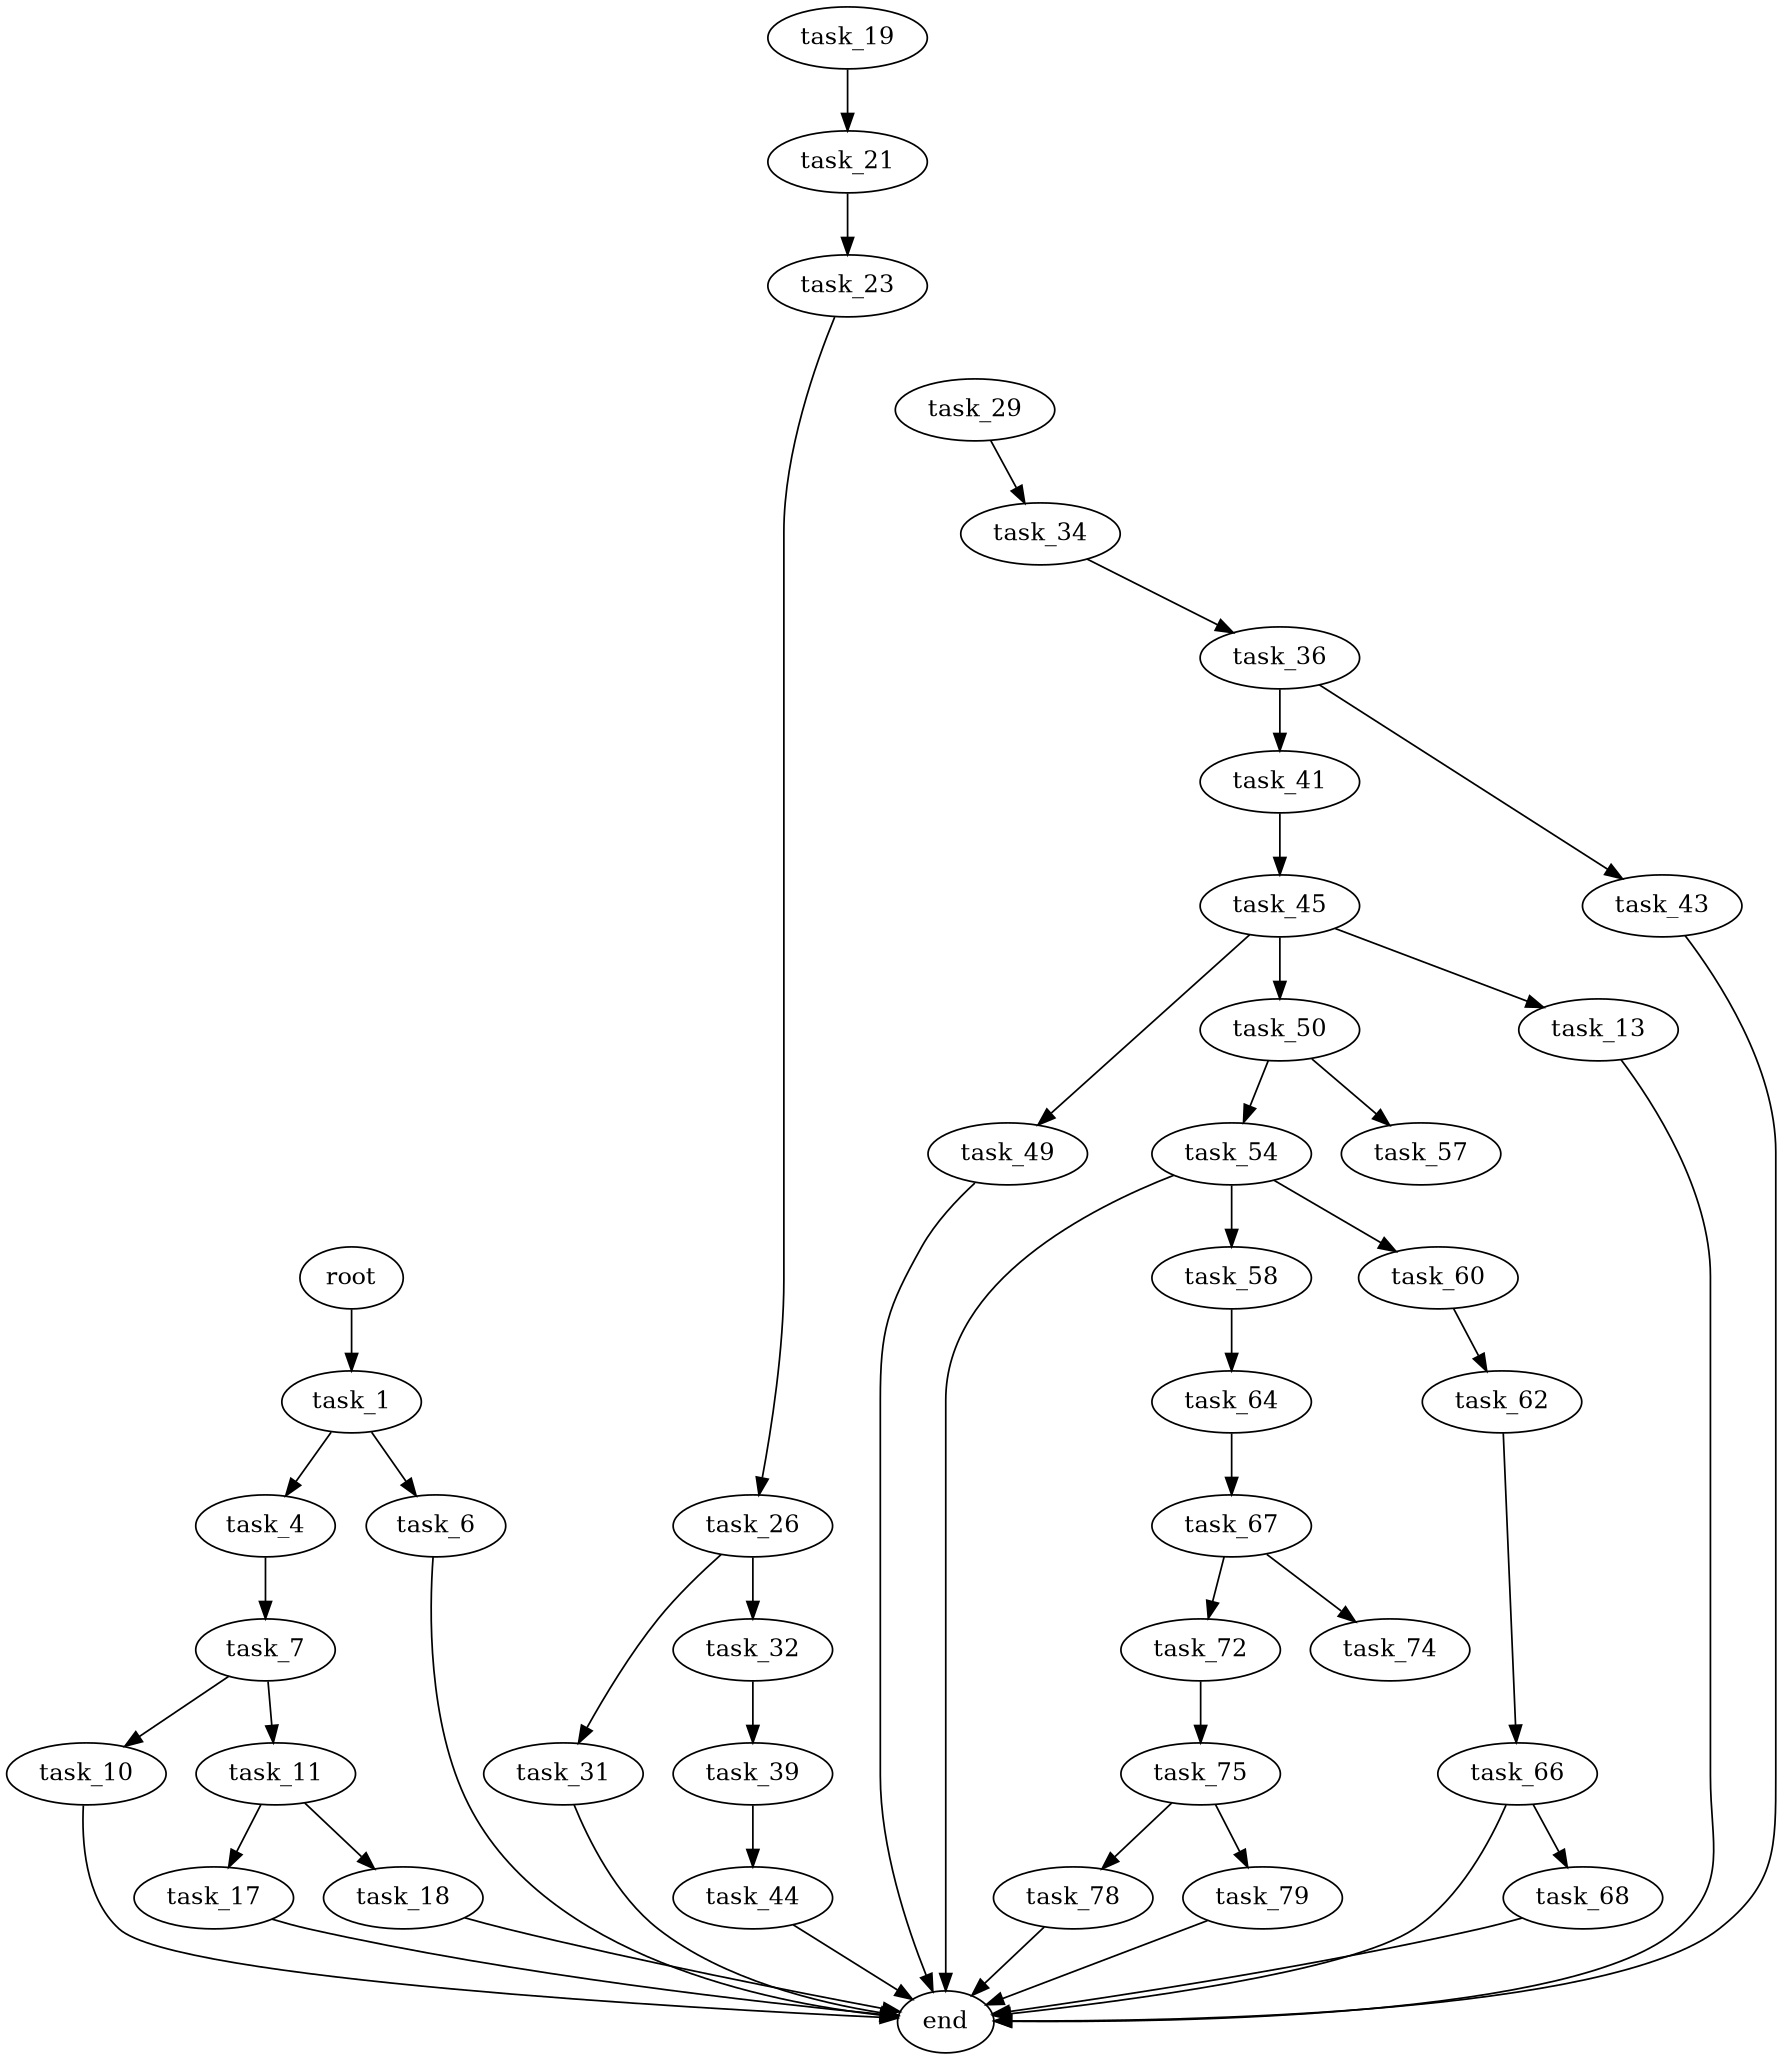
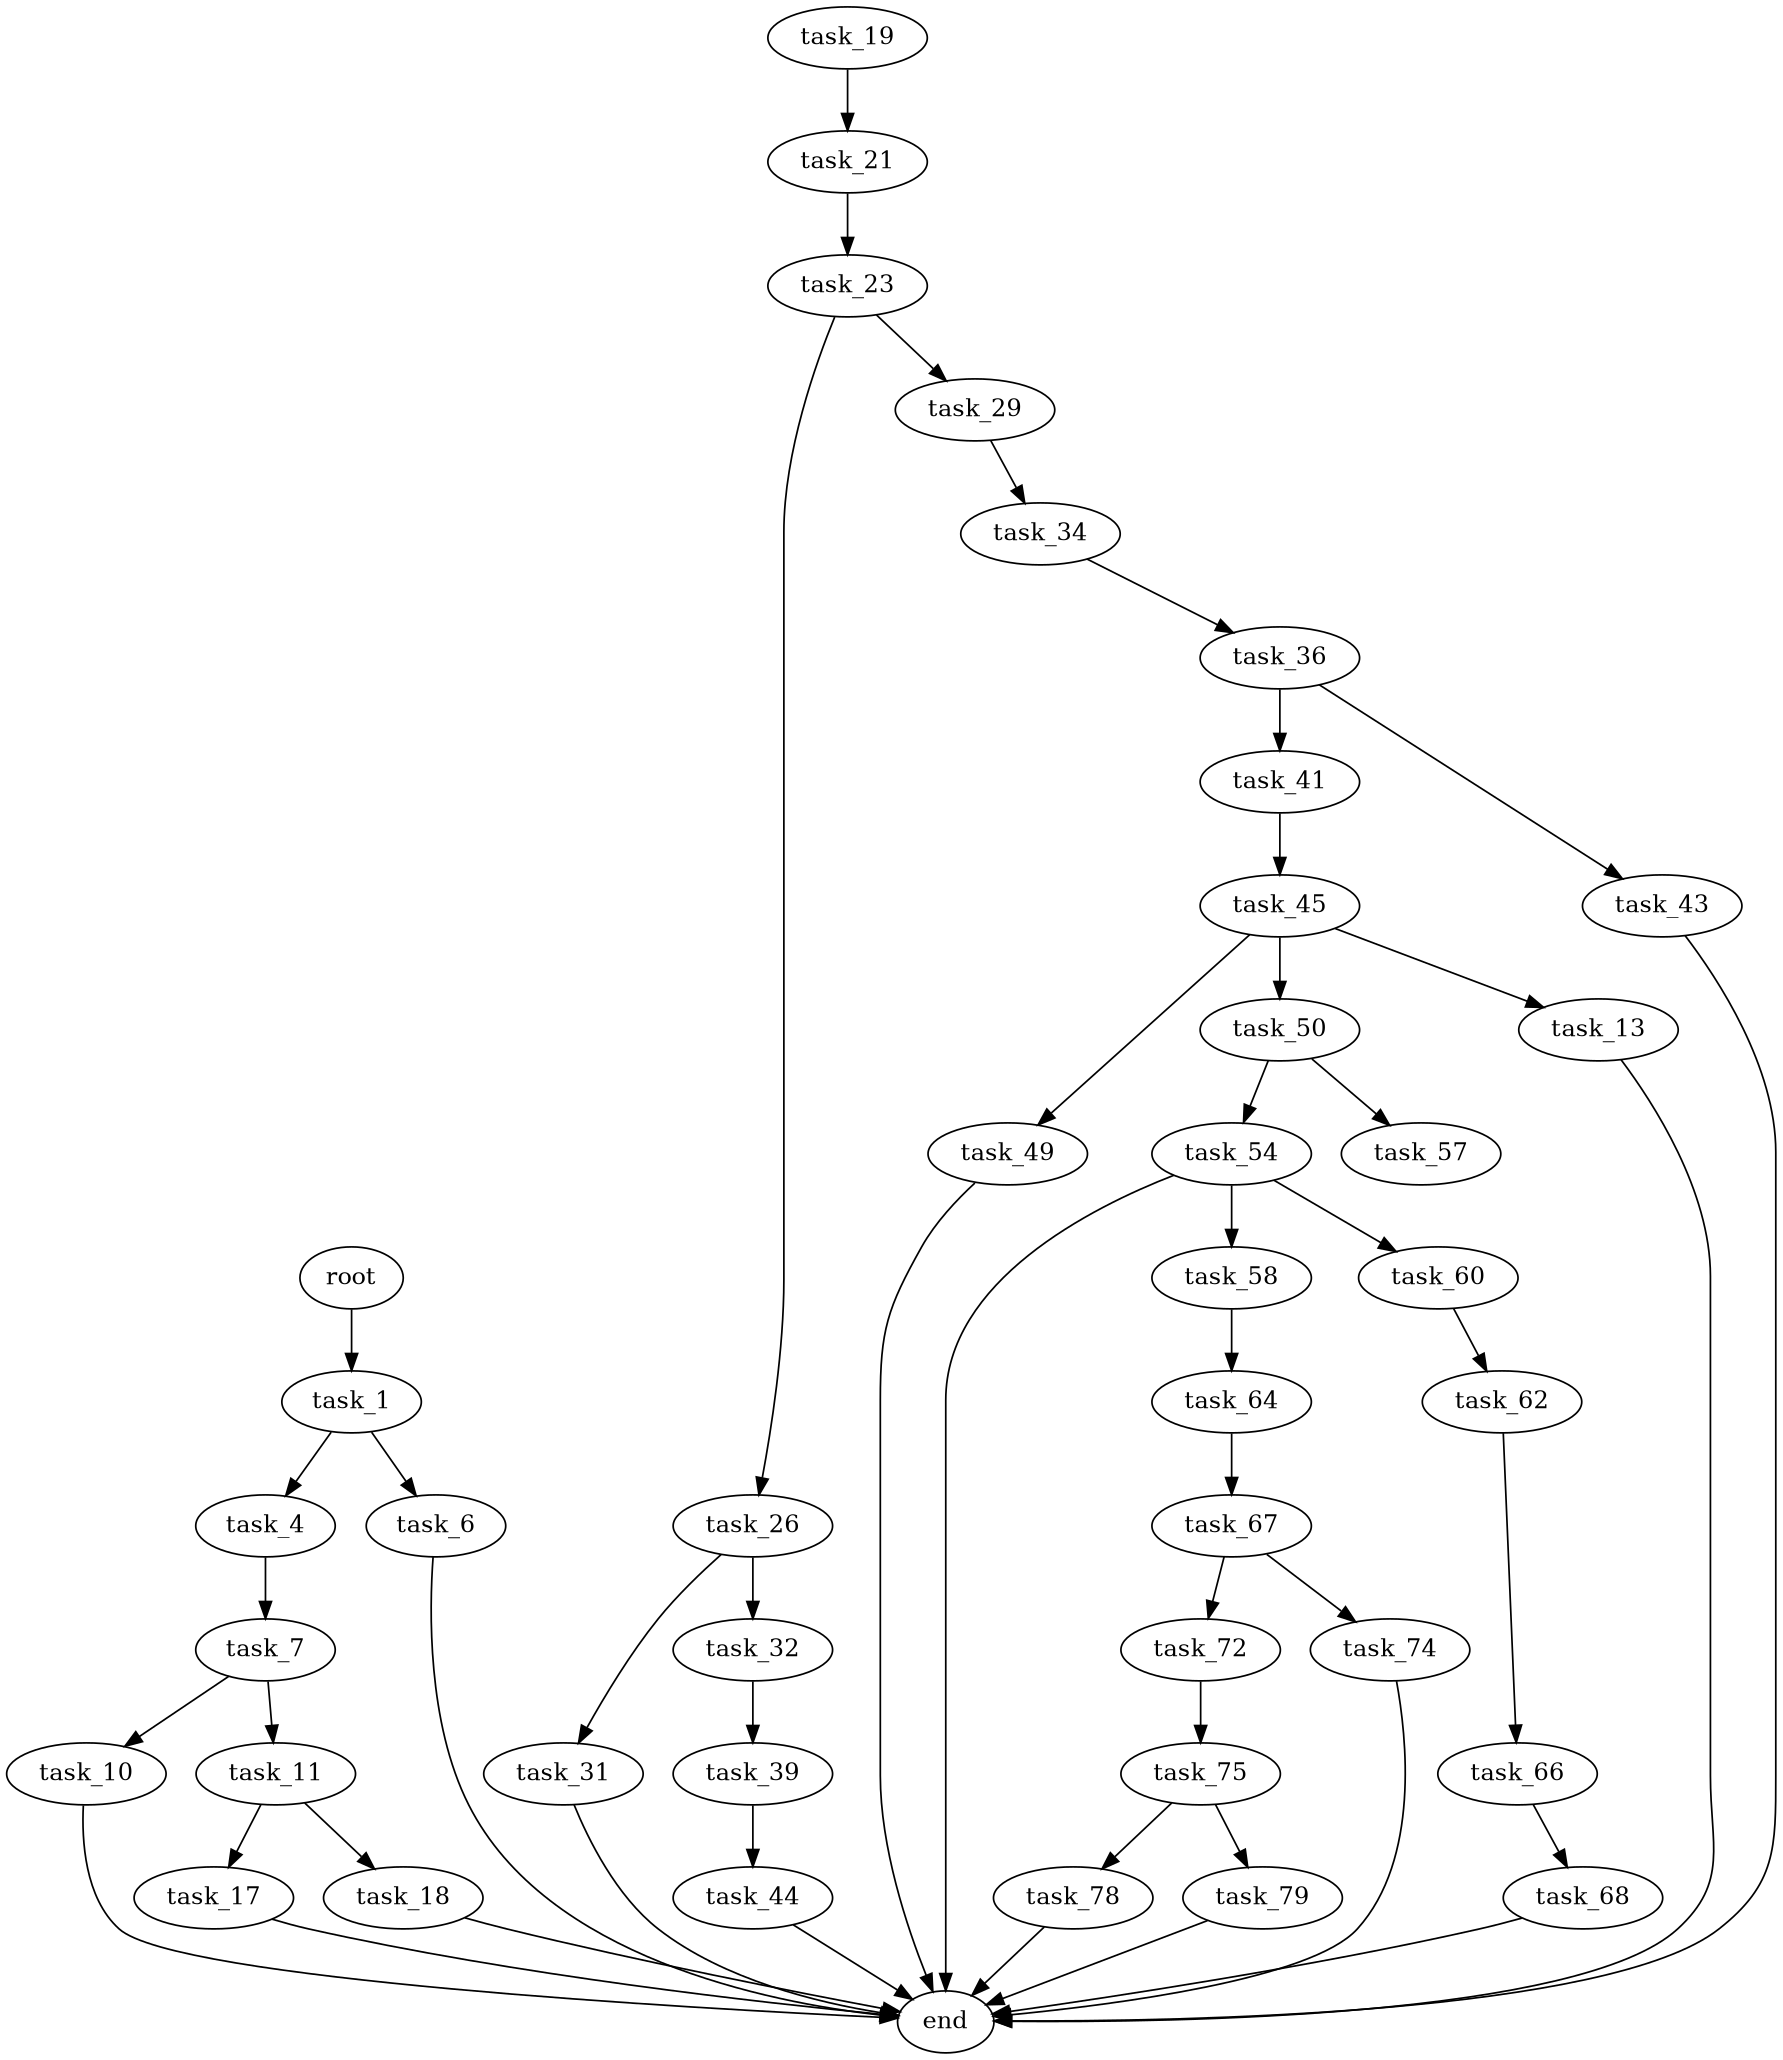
edge "task_23" -> "task_29": added
edge "task_66" -> "end": now "task_74" -> "end"
